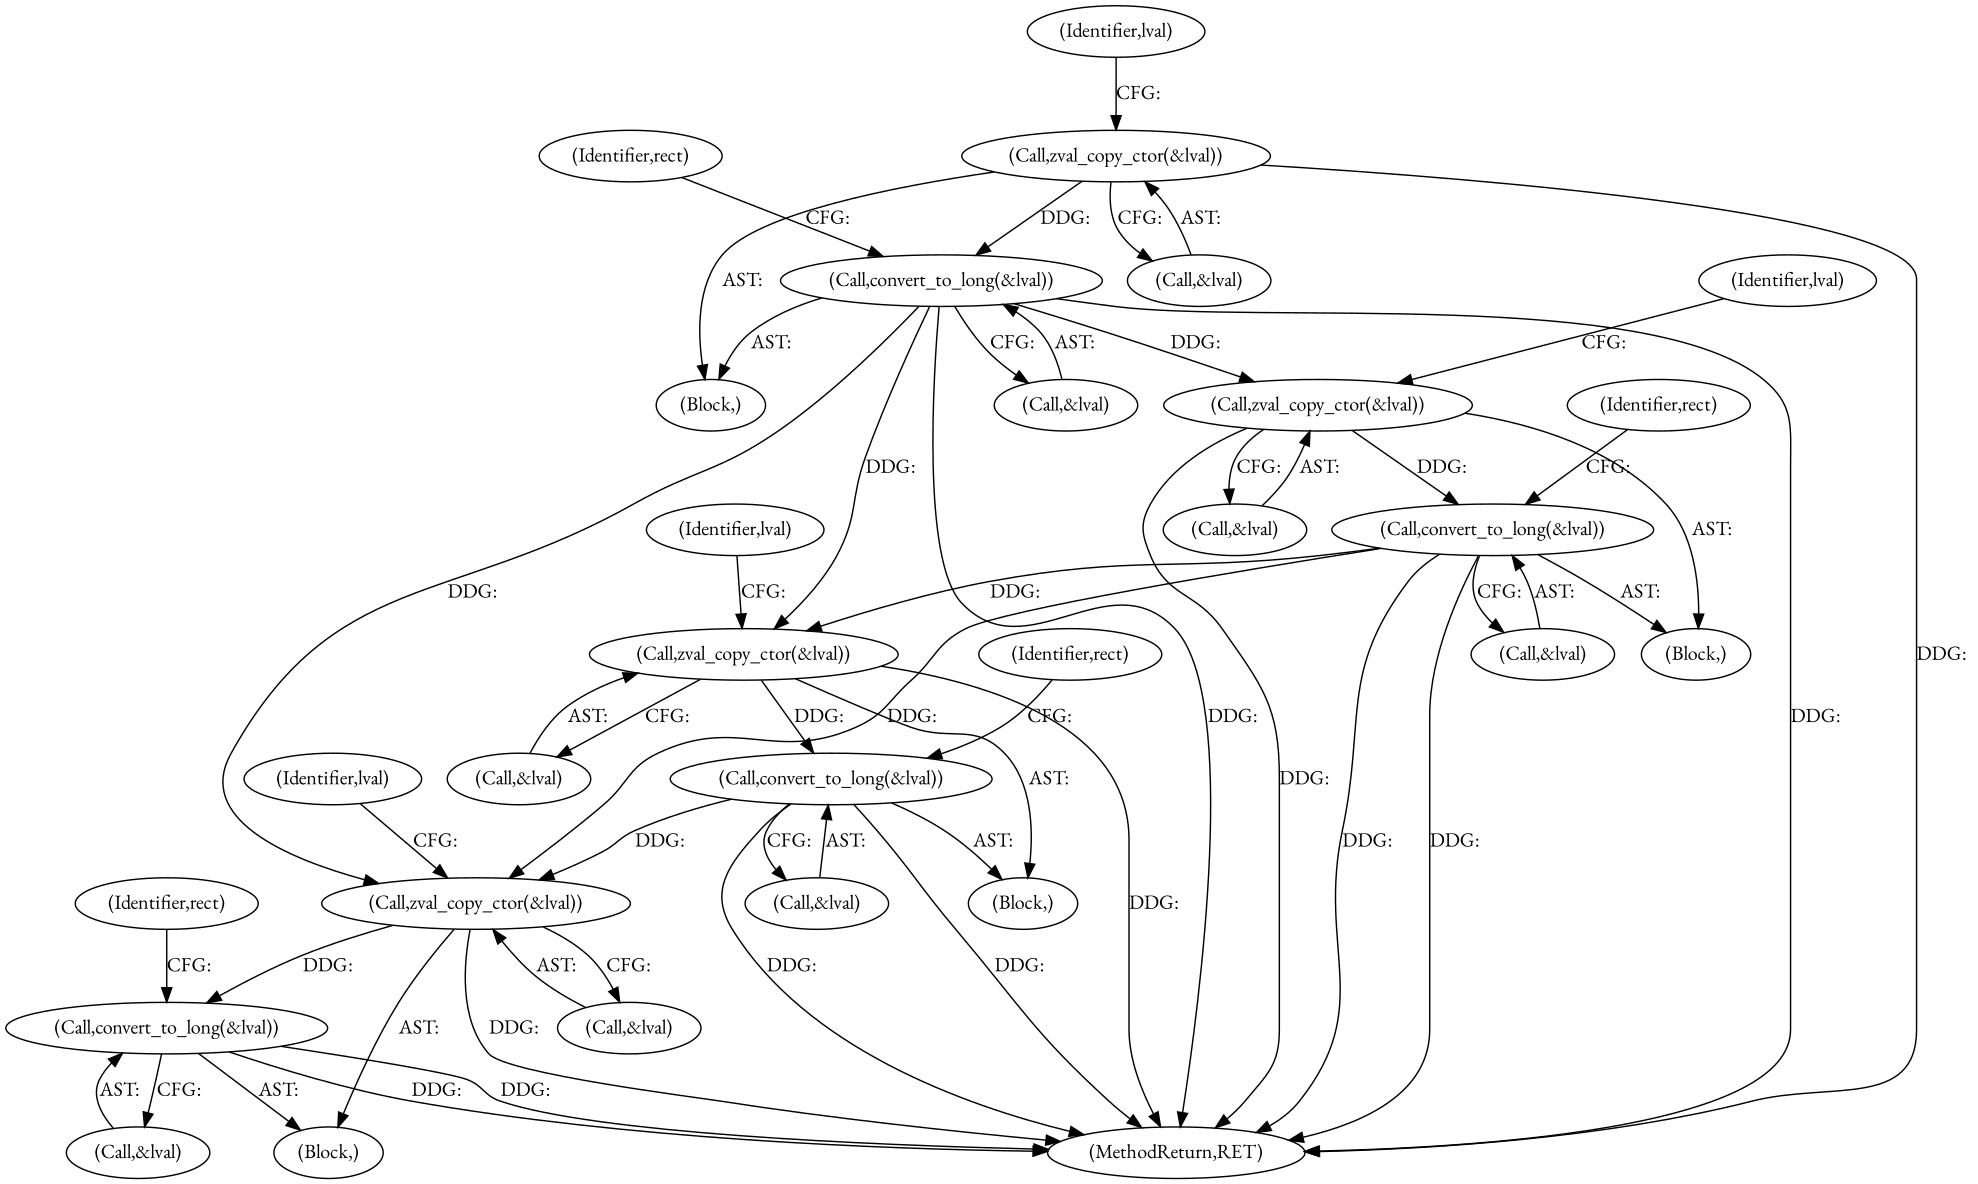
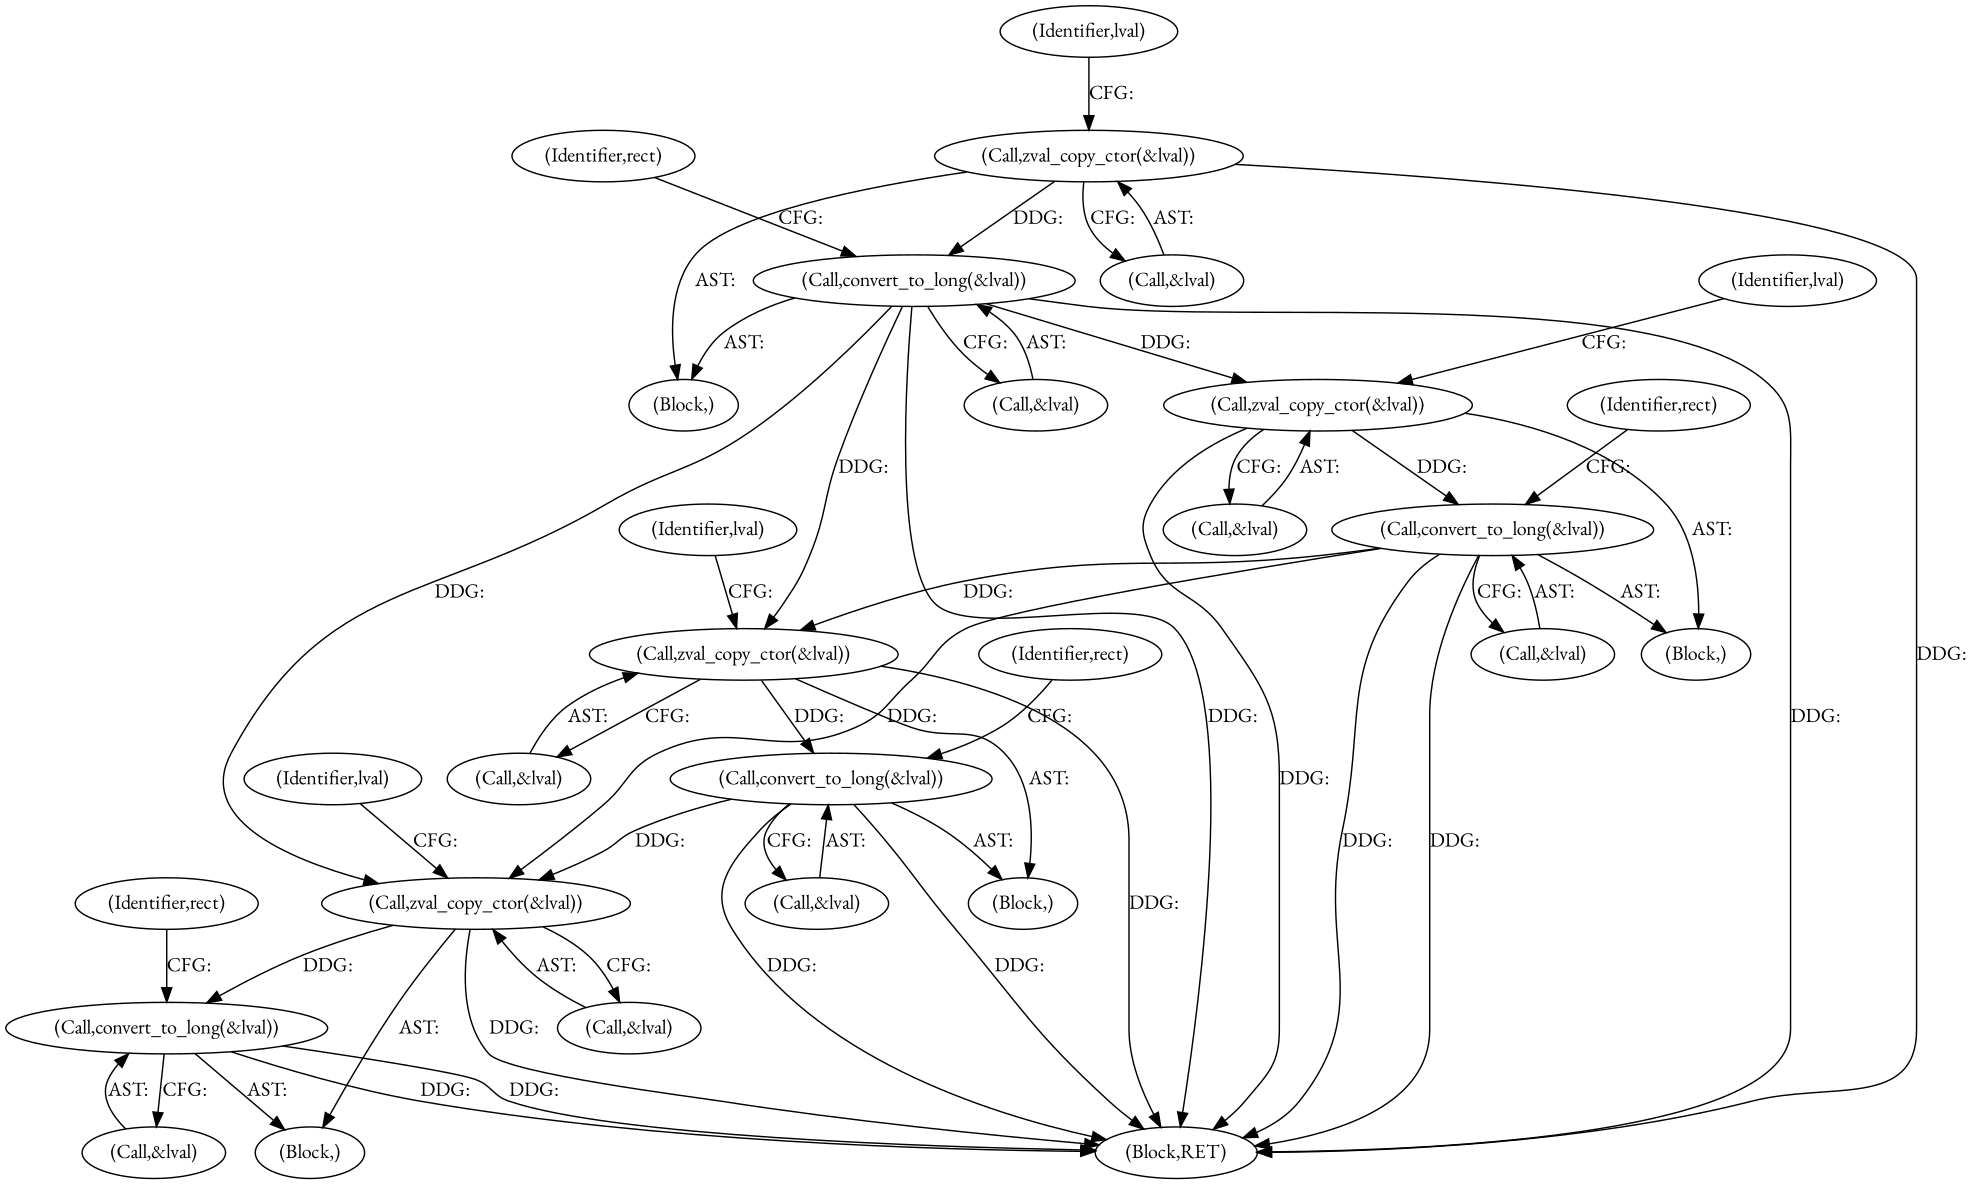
node "(MethodReturn,RET)": label "(MethodReturn,RET)" -> "(Block,RET)"
